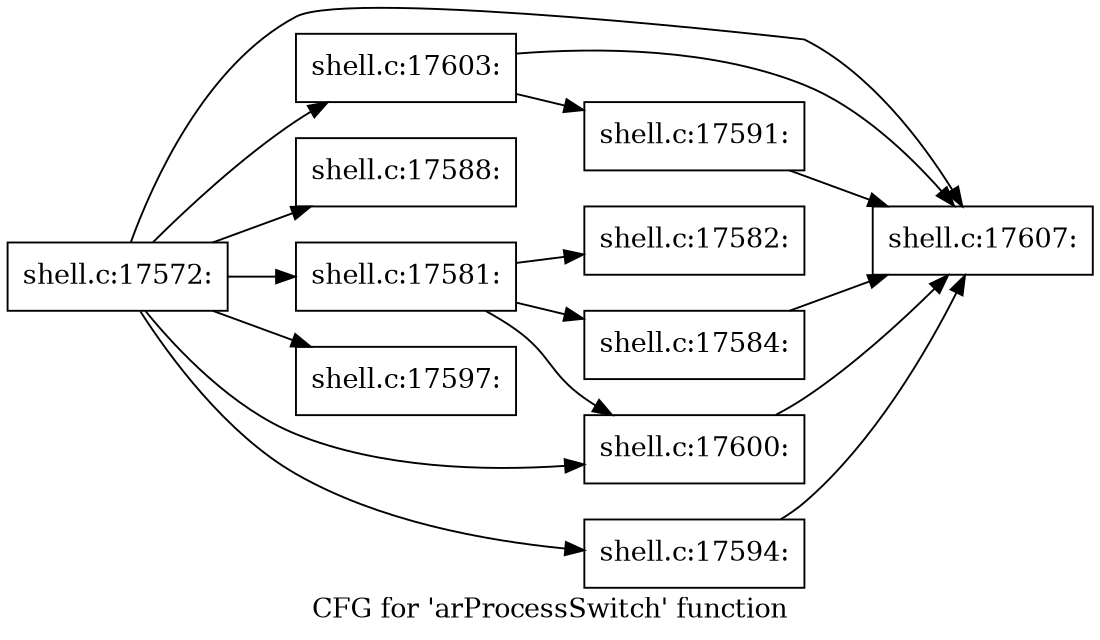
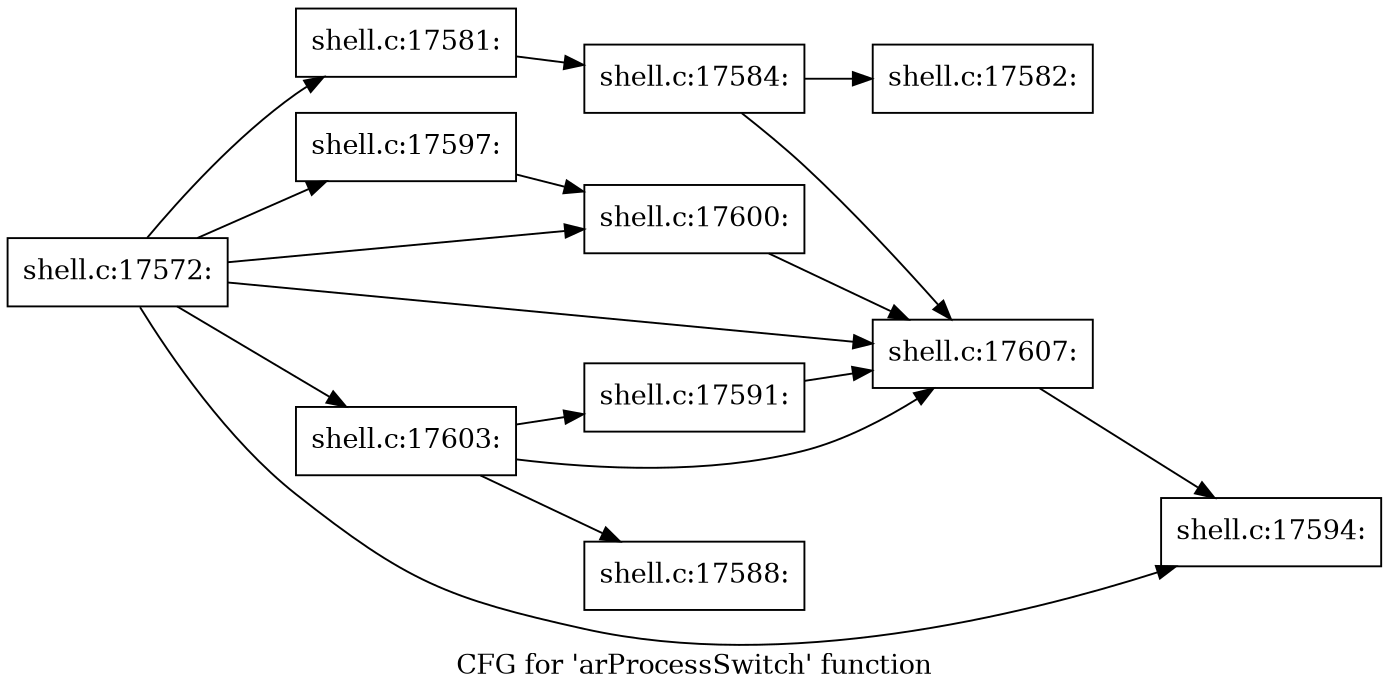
edge "shell.c:17572:" -> "shell.c:17588:": now "shell.c:17603:" -> "shell.c:17588:"
edge "shell.c:17581:" -> "shell.c:17582:": now "shell.c:17584:" -> "shell.c:17582:"
edge "shell.c:17581:" -> "shell.c:17600:": now "shell.c:17597:" -> "shell.c:17600:"
edge "shell.c:17594:" -> "shell.c:17607:": reversed
